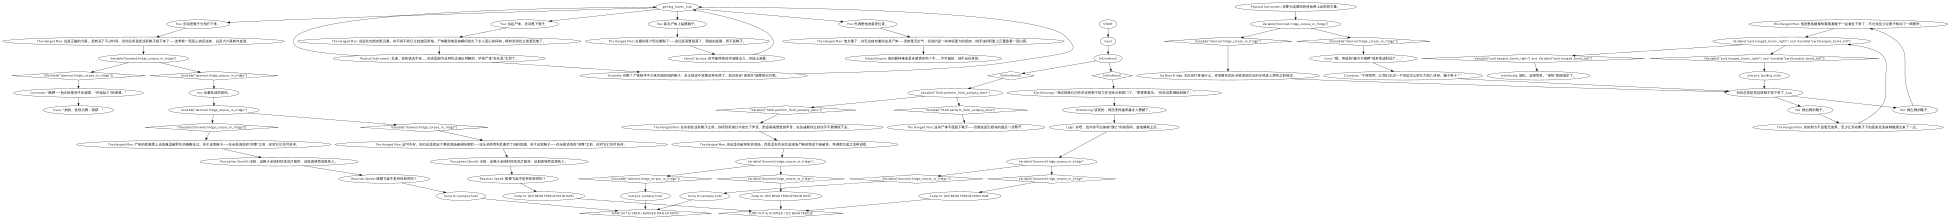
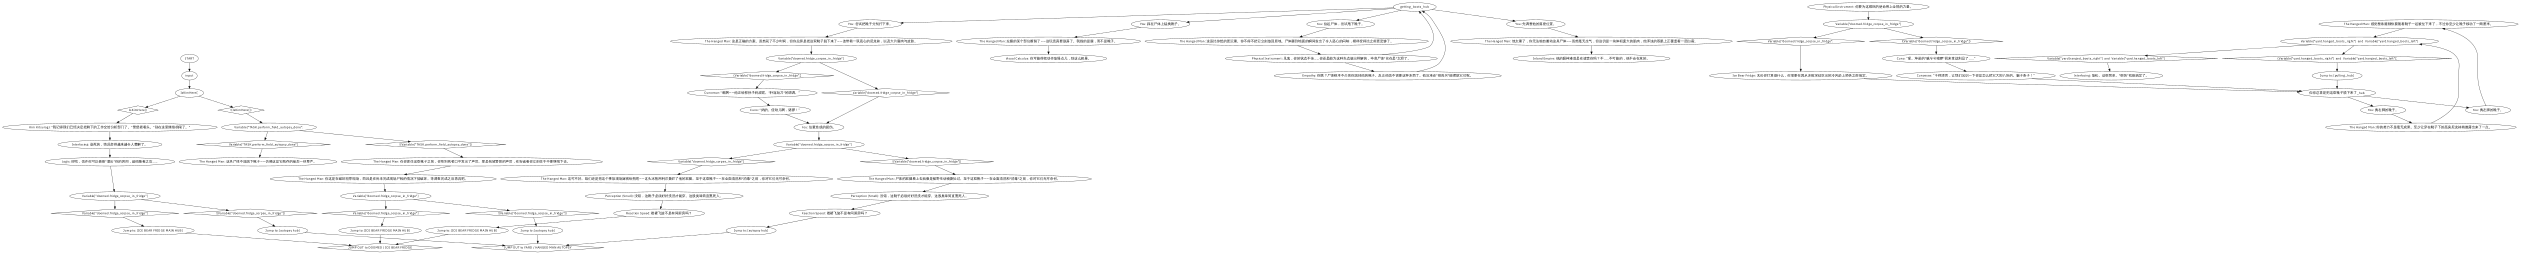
edge "Visual Calculus: 你可能得把动作放慢点儿，别这么粗暴。" -> "getting_boots_hub": removed
edge "Cuno: “妈的。使劲儿啊，猪猡！”" -> "You: 估量造成的损伤。": added
